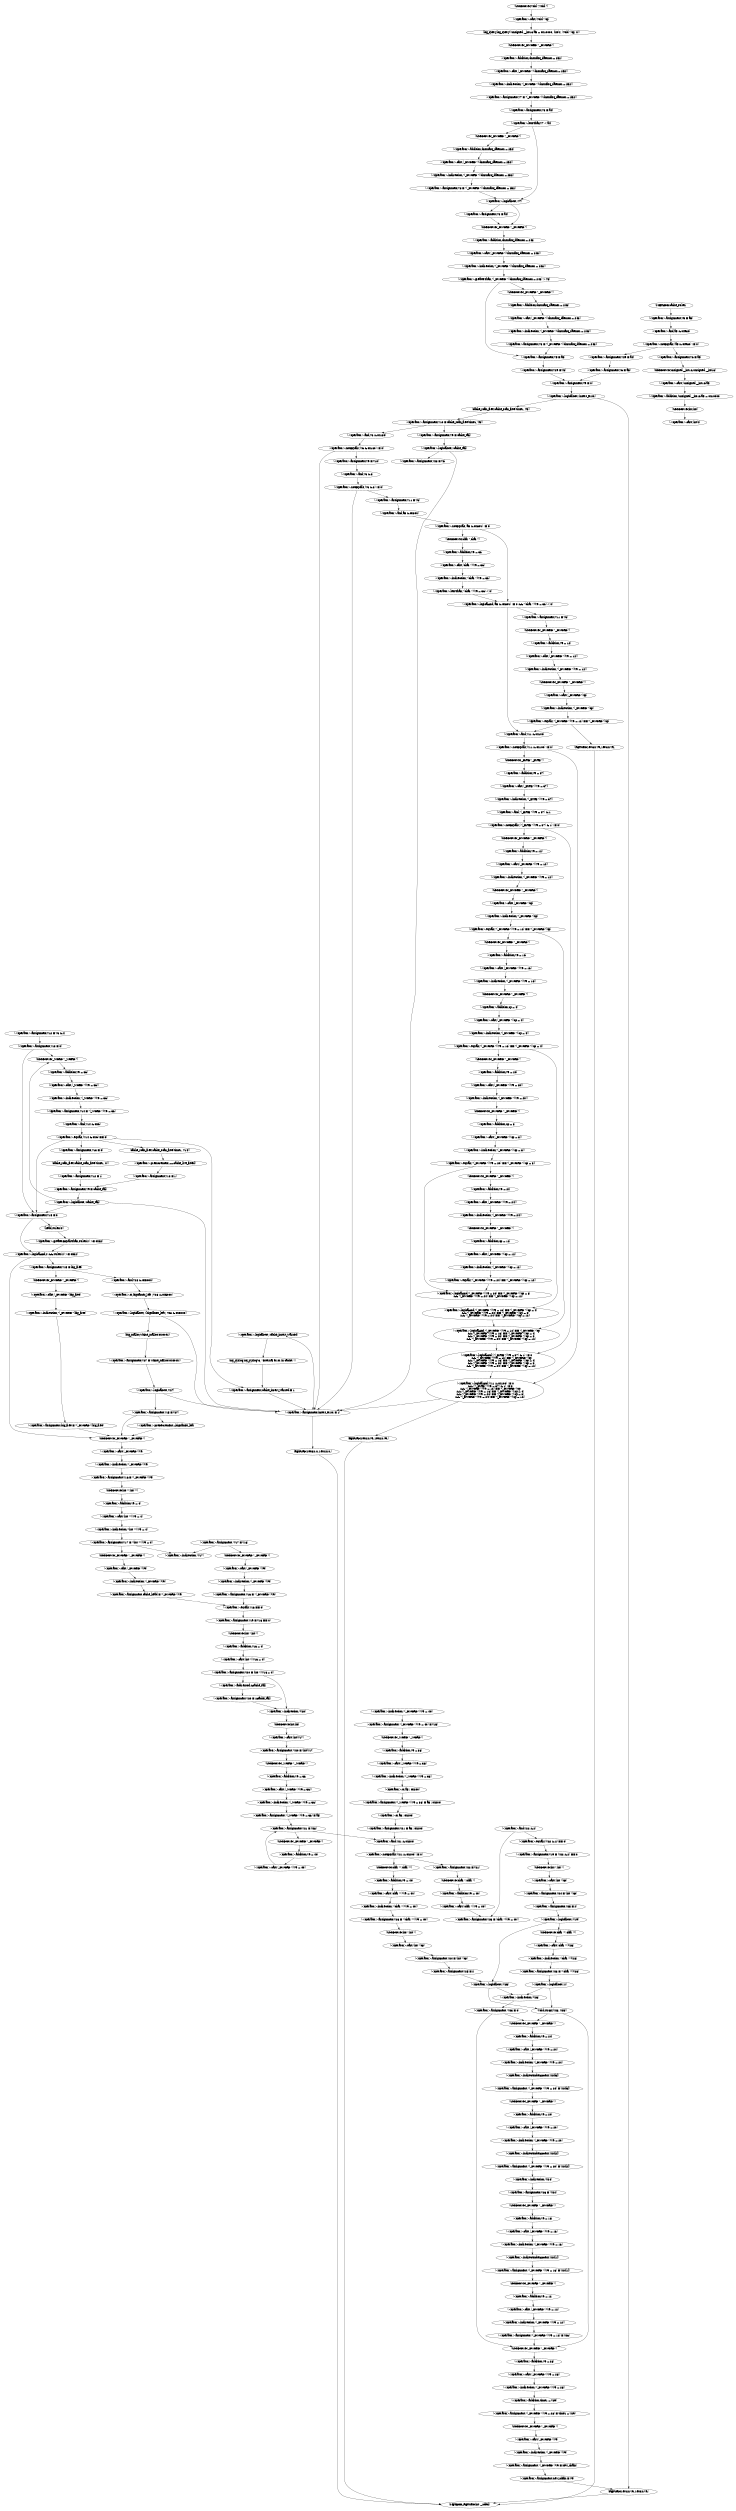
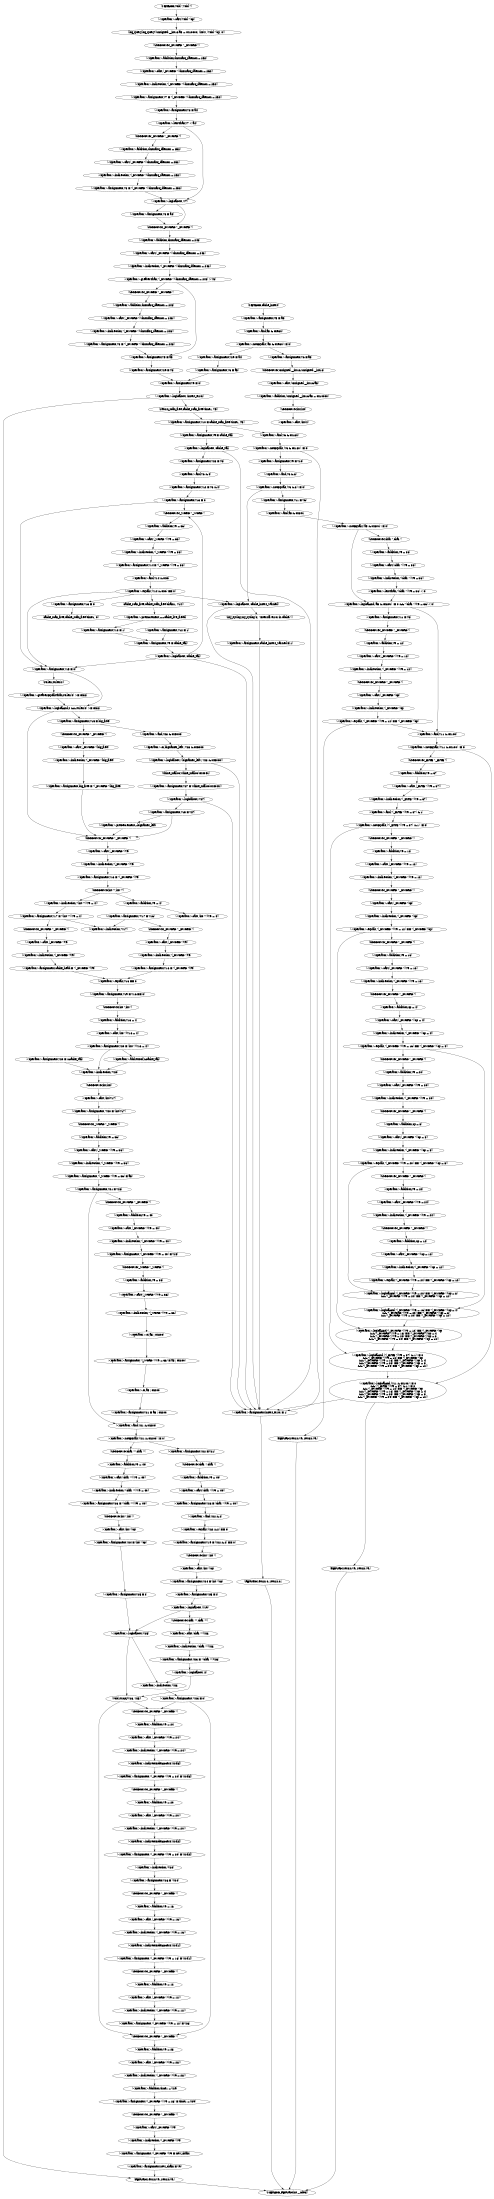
node "(UNKNOWN,void *,void *)": label "(UNKNOWN,void *,void *)" -> "(METHOD,void *,void *)"
node "(METHOD,cache_strlen)": label "(METHOD,cache_strlen)" -> "(METHOD,cache_insert)"
node "(cache_scan_free,cache_scan_free(time1, v5))": label "(cache_scan_free,cache_scan_free(time1, v5))" -> "(return_scan_free,cache_scan_free(time1, v5))"
node "(<operator>.and,v6 & 4)": added
edge "(<operator>.notEquals,(v6 & 8) != 0)" -> "(<operator>.assignment,insert_error = 1)": now "(<operator>.notEquals,(v6 & 8) != 0)" -> "(<operator>.logicalNot,!cache_insert_warned)"
node "(cache_scan_free,cache_scan_free(time1, v14))": label "(cache_scan_free,cache_scan_free(time1, v14))" -> "(cache_scan_free,cache_scan_free(chain1, v14))"
edge "(cache_scan_free,cache_scan_free(time1, 0))" -> "(<operator>.assignment,v12 = 1)": removed
node "(head,strlen(s))": label "(head,strlen(s))" -> "(strlen,strlen(s))"
edge "(<operator>.equals,(v14 & 0xC) == 0)" -> "(<operator>.assignment,cache_insert_warned = 1)": now "(<operator>.equals,(v14 & 0xC) == 0)" -> "(<operator>.logicalNot,!cache_insert_warned)"
node "(big_malloc,whine_malloc(0x404u))": label "(big_malloc,whine_malloc(0x404u))" -> "(whine_malloc,whine_malloc(0x404u))"
edge "(<operator>.cast,(int **)(v9 + 4))" -> "(<operator>.indirection,*(int **)(v9 + 4))": now "(UNKNOWN,int **,int **)" -> "(<operator>.indirection,*(int **)(v9 + 4))"
edge "(<operator>.addressOf,&cache_tail)" -> "(<operator>.assignment,v20 = &cache_tail)": now "(<operator>.addressOf,&cache_tail)" -> "(<operator>.indirection,*v20)"
edge "(<operator>.cast,(_DWORD *)(v9 + 40))" -> "(<operator>.assignment,v21 = v28)": now "(<operator>.cast,(_DWORD *)(v9 + 40))" -> "(<operator>.indirection,*(_DWORD *)(v9 + 40))"
edge "(<operator>.and,v22 & 2)" -> "(<operator>.assignment,v23 = (char *)(v9 + 40))": reversed
